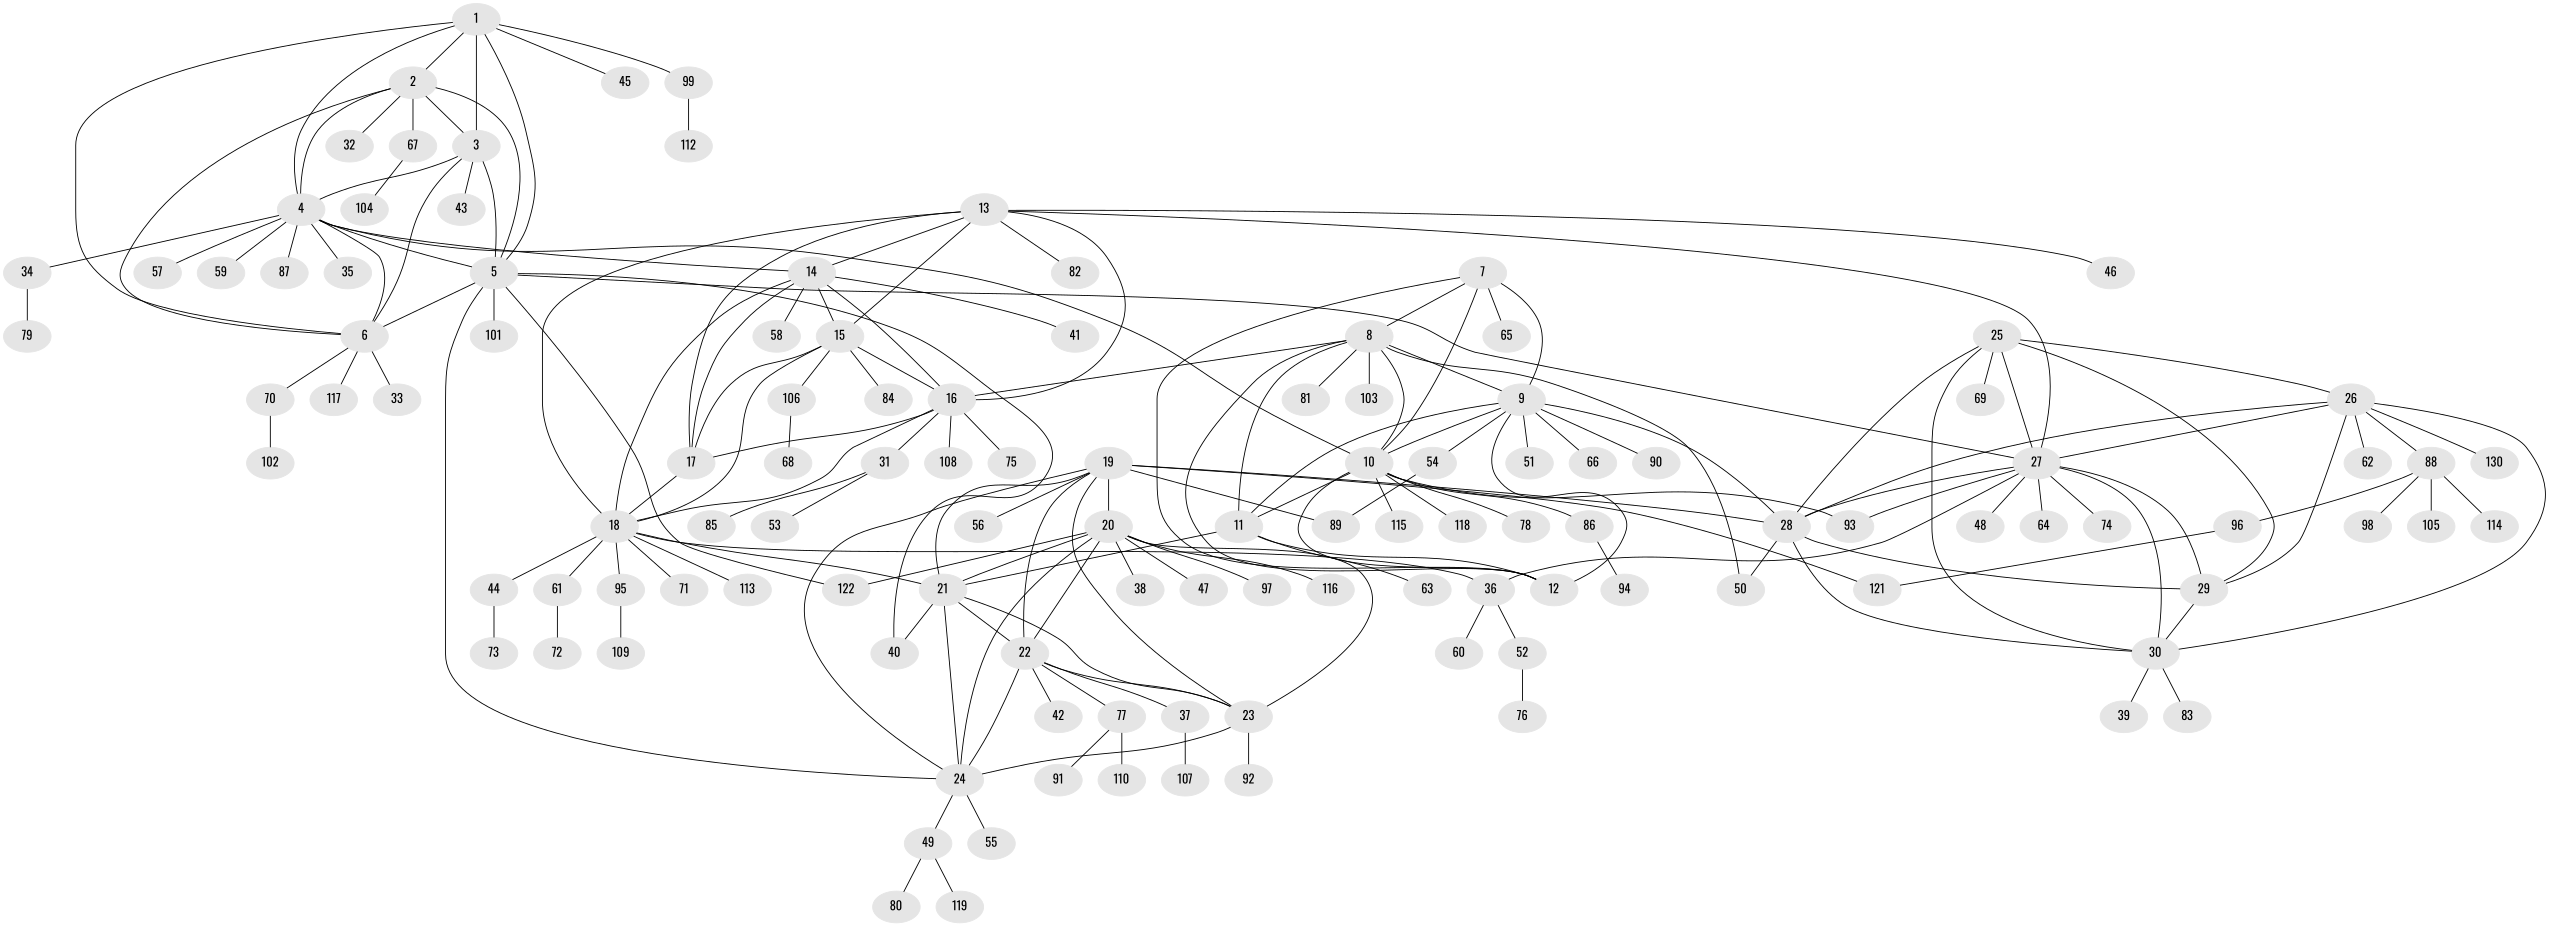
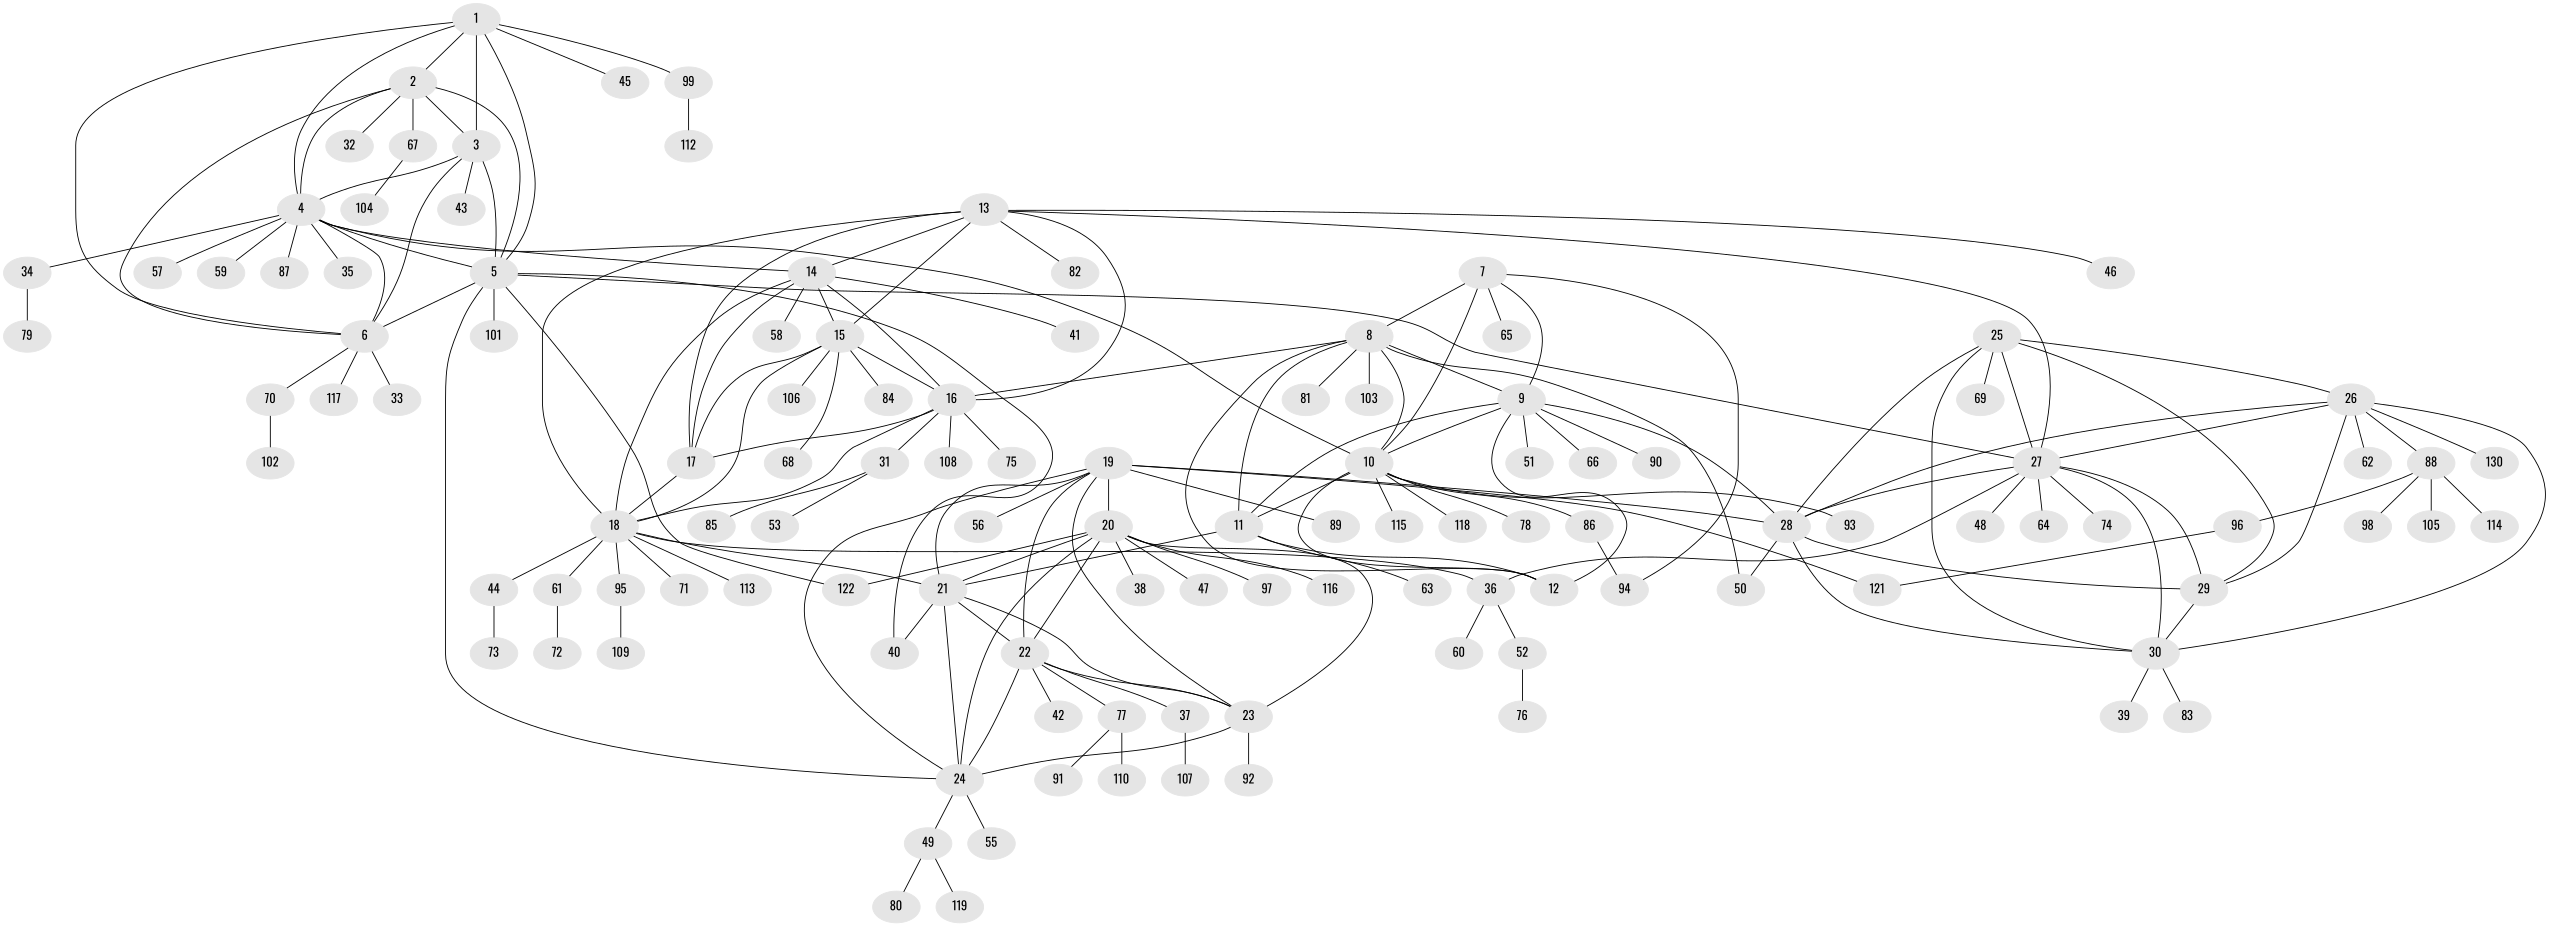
edge "106" -- "68": now "15" -- "68"
node "54": removed
edge "7" -- "12": now "7" -- "94"
edge "27" -- "93": removed
